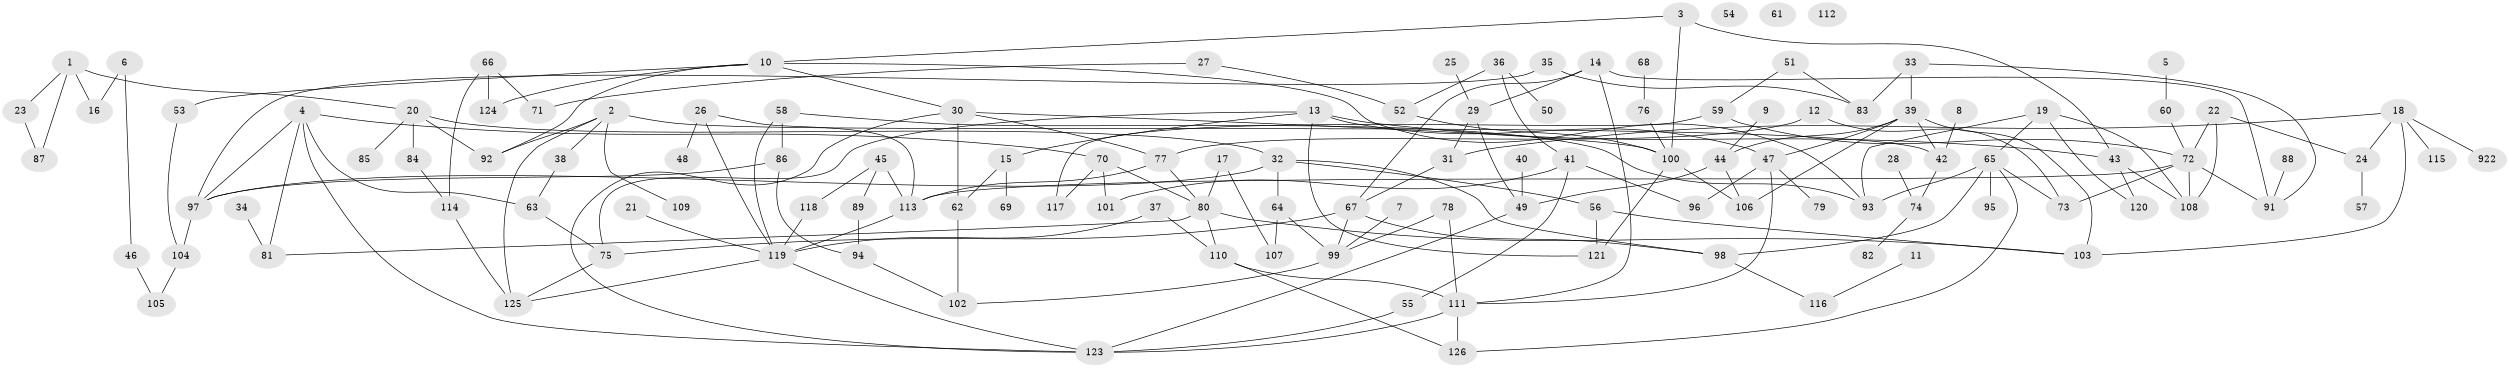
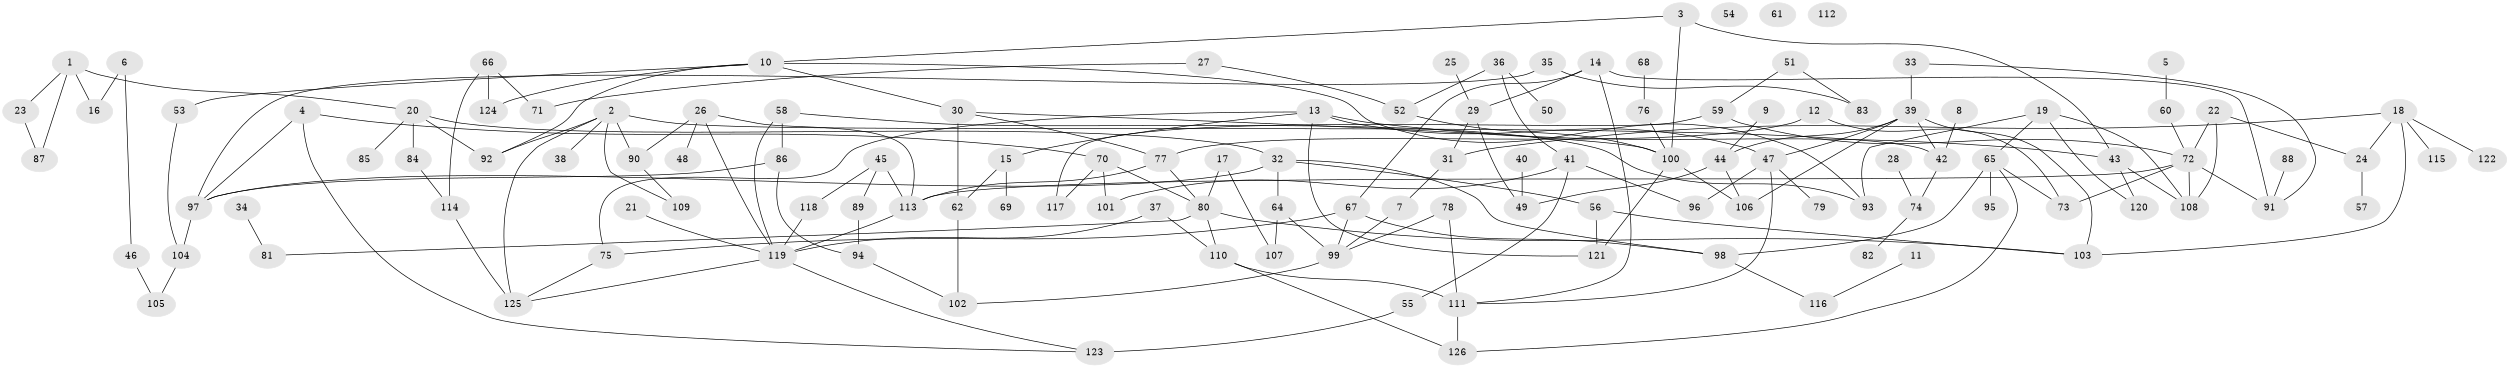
edge "33" -- "83": removed
node "90": added
node "922": label "922" -> "122"
edge "4" -- "81": removed
edge "31" -- "67": now "31" -- "7"
edge "65" -- "93": removed
node "63": removed
edge "49" -- "123": removed
edge "30" -- "123": removed
edge "111" -- "123": removed
